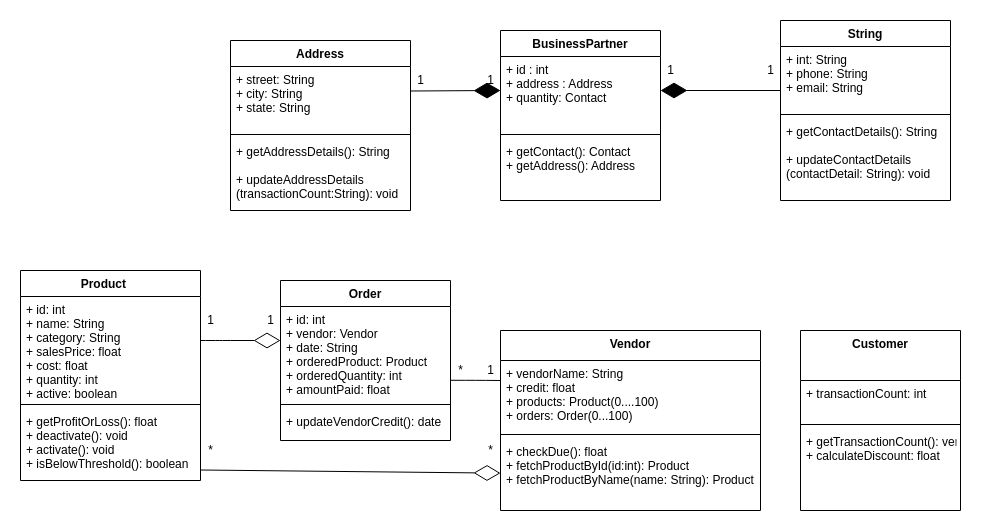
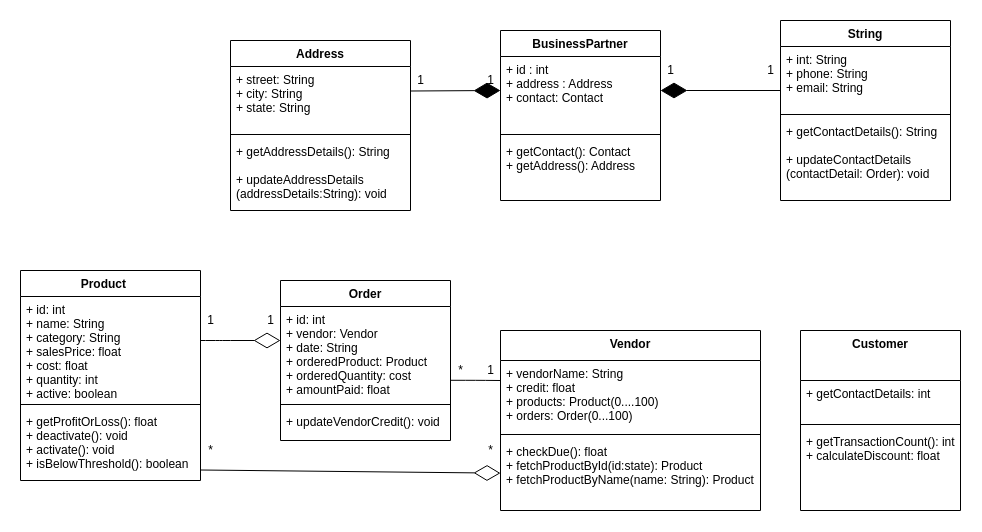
node "+ id : int + address : Address + quantity: Contact": label "+ id : int + address : Address + quantity: Contact" -> "+ id : int + address : Address + contact: Contact"
node "+ getContactDetails(): String + updateContactDetails (contactDetail: String): void": label "+ getContactDetails(): String + updateContactDetails (contactDetail: String): void" -> "+ getContactDetails(): String + updateContactDetails (contactDetail: Order): void"
node "+ getAddressDetails(): String + updateAddressDetails (transactionCount:String): void": label "+ getAddressDetails(): String + updateAddressDetails (transactionCount:String): void" -> "+ getAddressDetails(): String + updateAddressDetails (addressDetails:String): void"
node "+ id: int + vendor: Vendor + date: String + orderedProduct: Product + orderedQuantity: int + amountPaid: float": label "+ id: int + vendor: Vendor + date: String + orderedProduct: Product + orderedQuantity: int + amountPaid: float" -> "+ id: int + vendor: Vendor + date: String + orderedProduct: Product + orderedQuantity: cost + amountPaid: float"
node "+ transactionCount: int": label "+ transactionCount: int" -> "+ getContactDetails: int"
node "+ updateVendorCredit(): date": label "+ updateVendorCredit(): date" -> "+ updateVendorCredit(): void"
node "+ getTransactionCount(): vendor + calculateDiscount: float": label "+ getTransactionCount(): vendor + calculateDiscount: float" -> "+ getTransactionCount(): int + calculateDiscount: float"
node "+ checkDue(): float + fetchProductById(id:int): Product + fetchProductByName(name: String): Product": label "+ checkDue(): float + fetchProductById(id:int): Product + fetchProductByName(name: String): Product" -> "+ checkDue(): float + fetchProductById(id:state): Product + fetchProductByName(name: String): Product"
